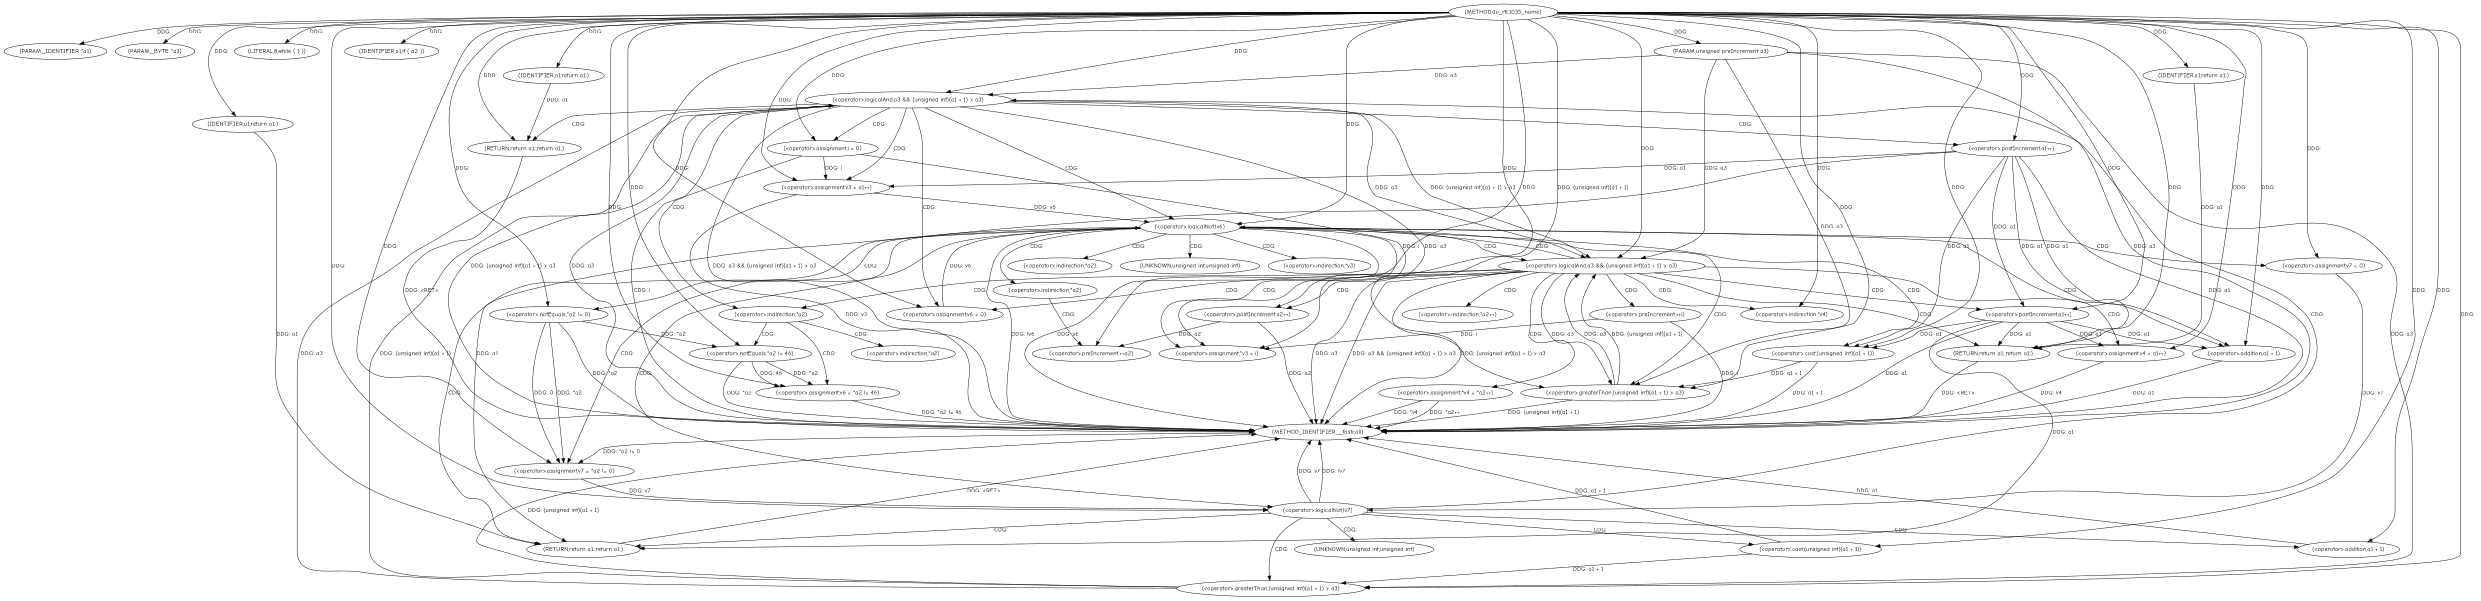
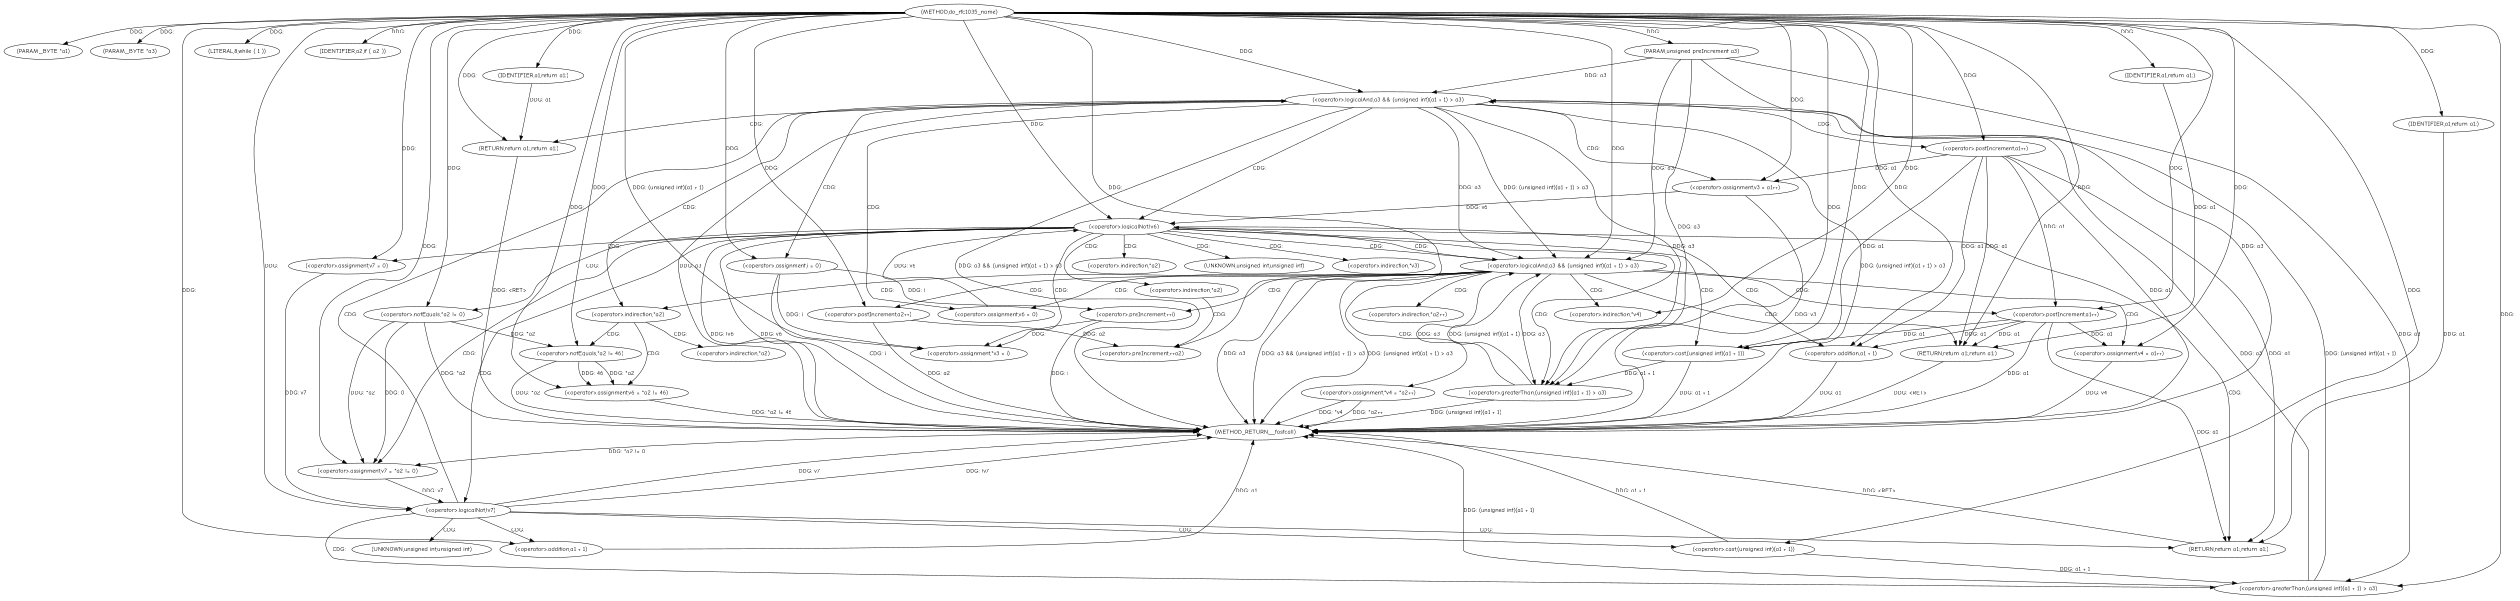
edge "(METHOD,do_rfc1035_name)" -> "(<operator>.assignment,v6 = 0)": removed, label "DDG:"
node "(PARAM,_IDENTIFIER *a1)": label "(PARAM,_IDENTIFIER *a1)" -> "(PARAM,_BYTE *a1)"
node "(IDENTIFIER,a1,if ( a2 ))": label "(IDENTIFIER,a1,if ( a2 ))" -> "(IDENTIFIER,a2,if ( a2 ))"
edge "(<operator>.assignment,i = 0)" -> "(<operator>.assignment,v3 = a1++)": now "(<operator>.assignment,i = 0)" -> "(<operator>.preIncrement,++i)"
node "(METHOD_IDENTIFIER,__fastcall)": label "(METHOD_IDENTIFIER,__fastcall)" -> "(METHOD_RETURN,__fastcall)"
